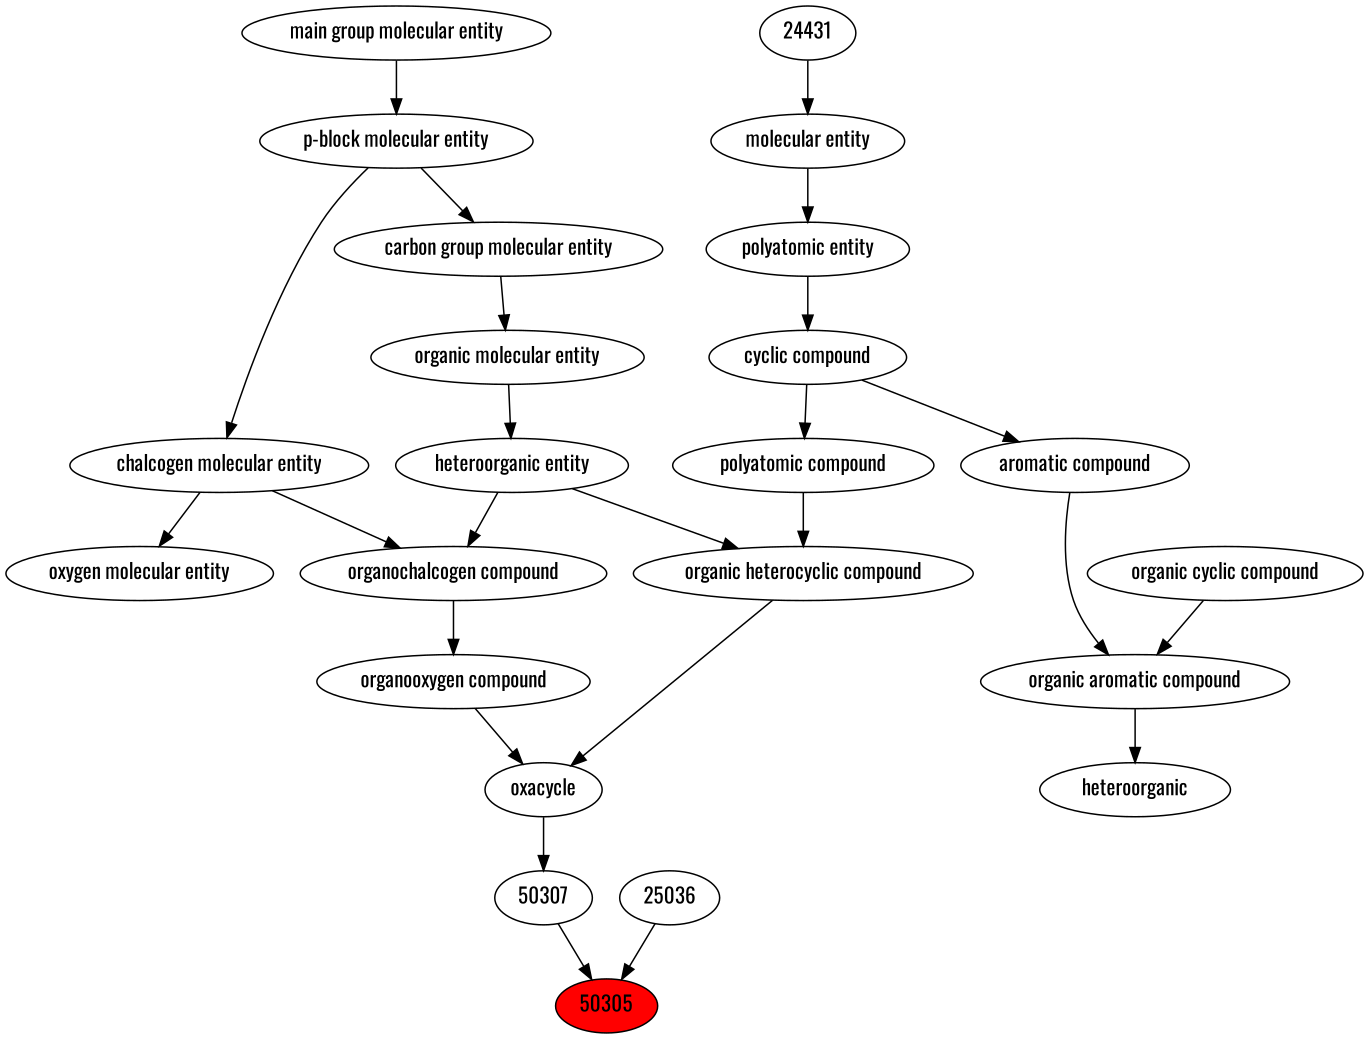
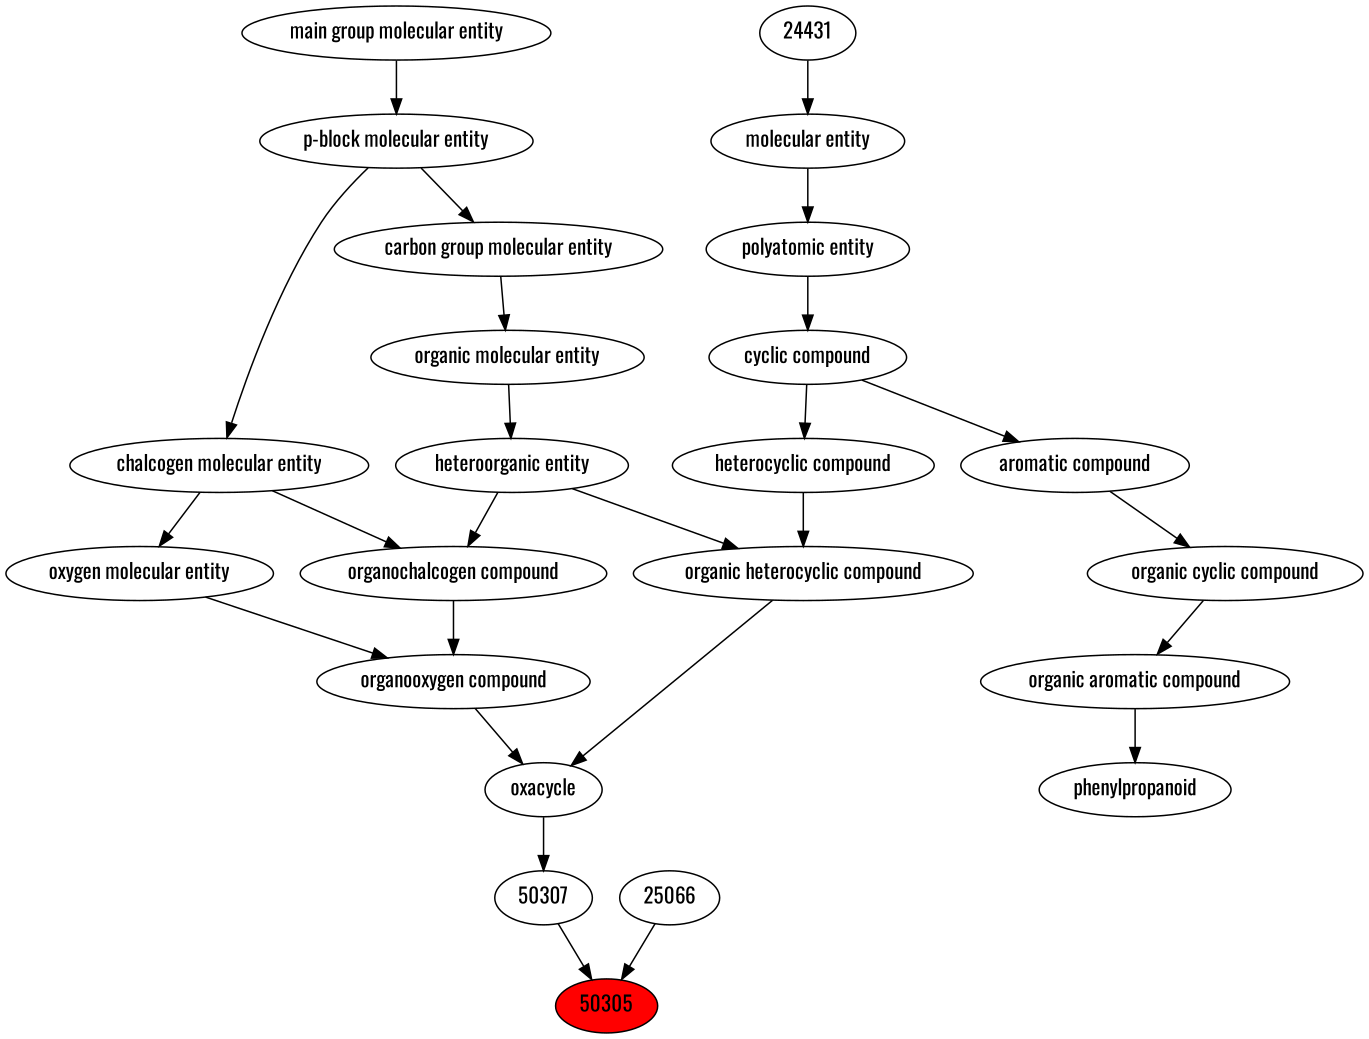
node "polyatomic compound": label "polyatomic compound" -> "heterocyclic compound"
edge "aromatic compound" -> "organic aromatic compound": now "aromatic compound" -> "organic cyclic compound"
edge "oxygen molecular entity" -> "organooxygen compound": added
node "heteroorganic": label "heteroorganic" -> "phenylpropanoid"
node "25036": label "25036" -> "25066"
